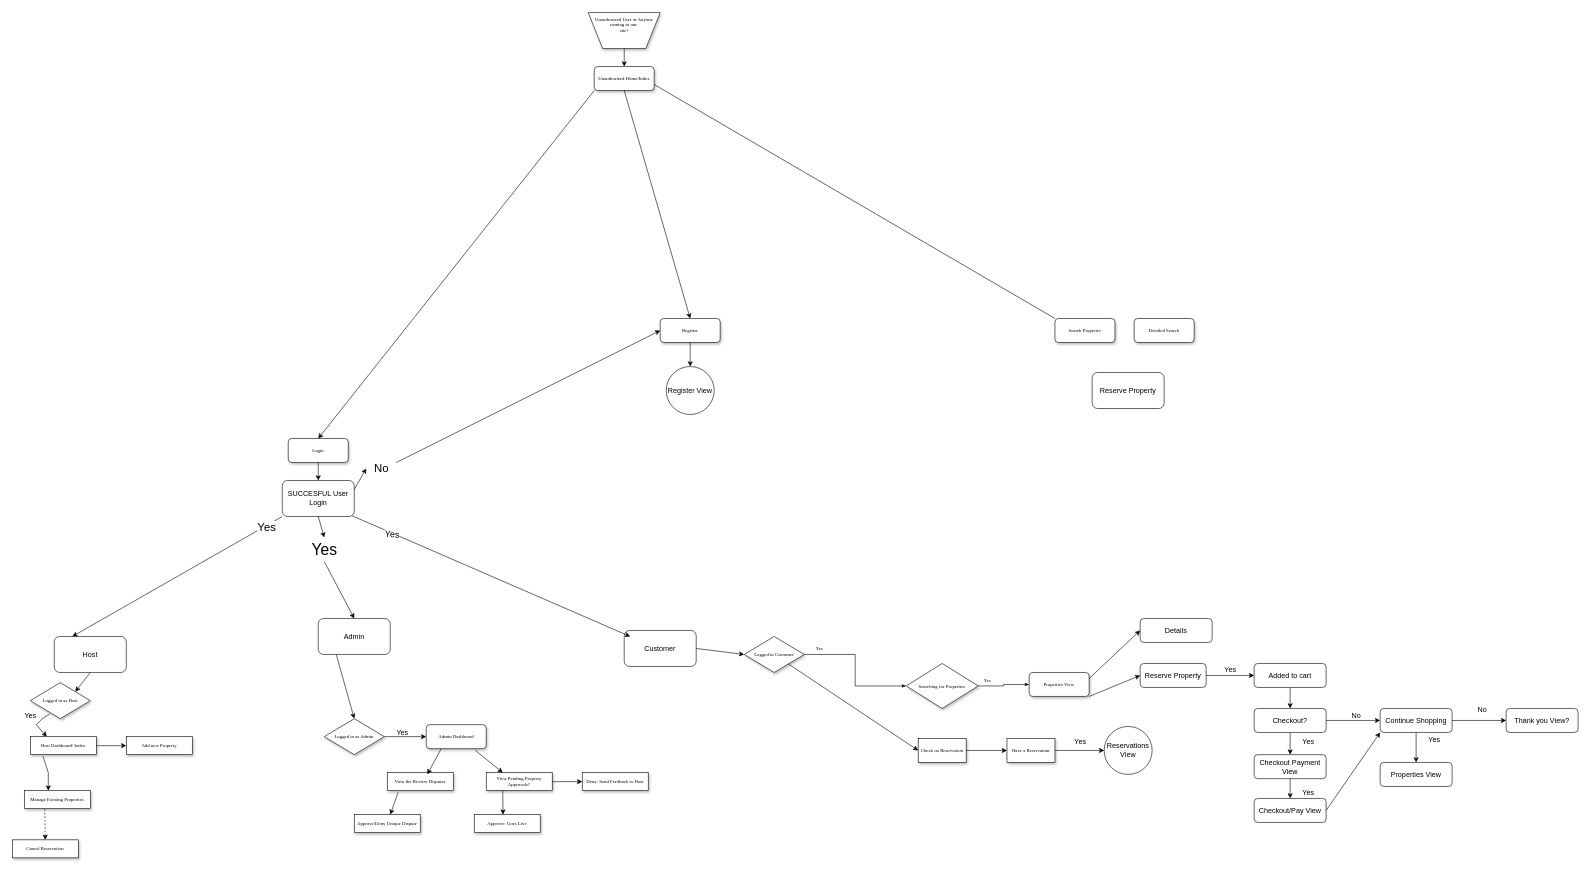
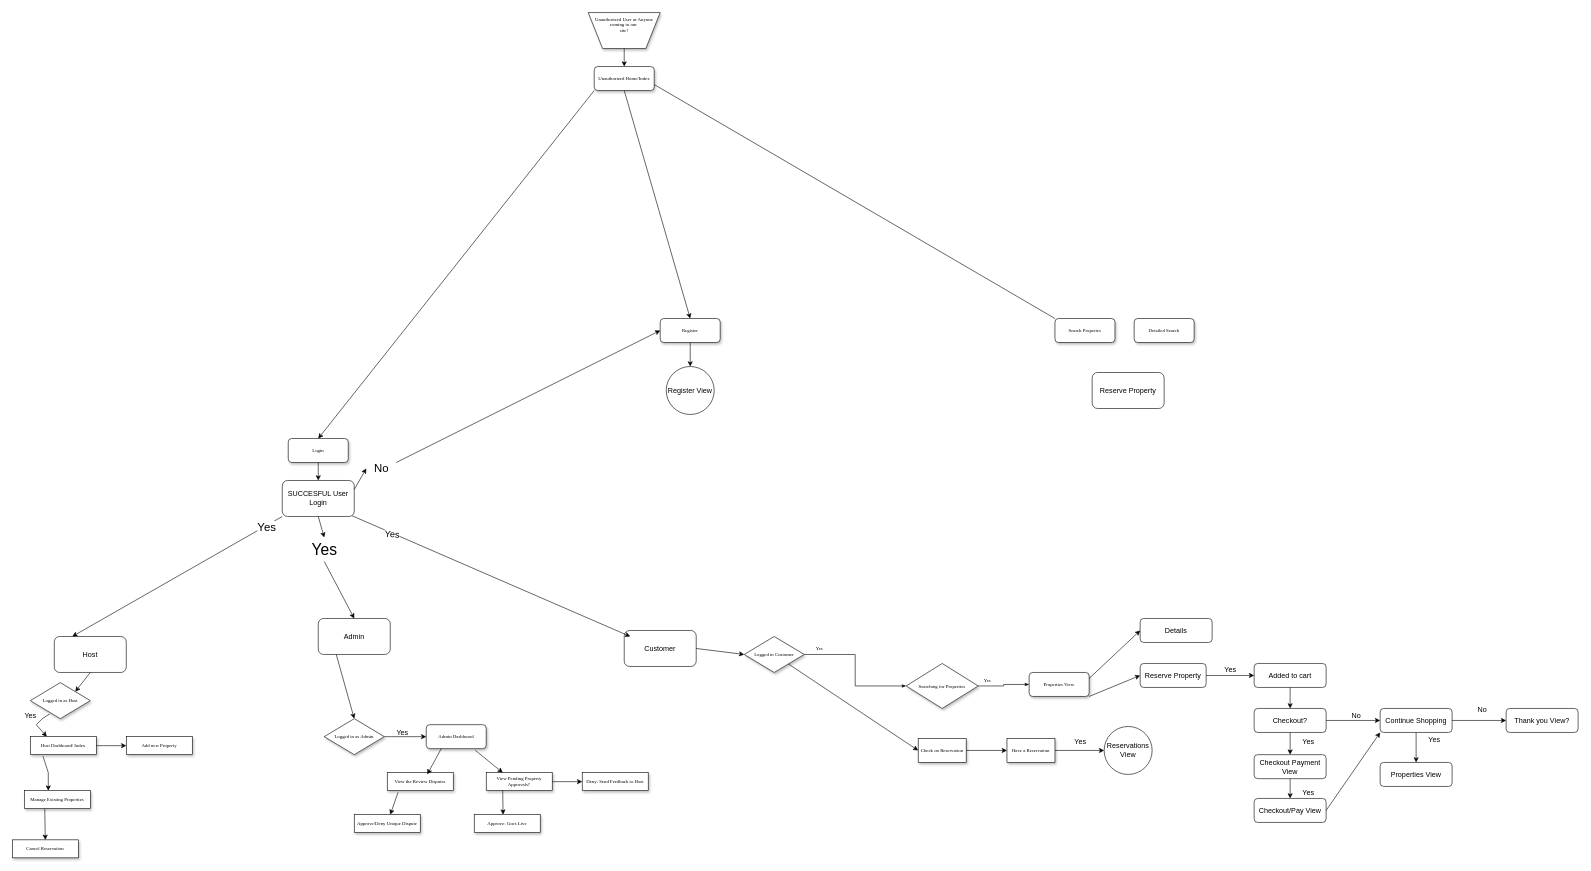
edge "Manage Existing Properties" -> "Cancel Reservation": style dashed -> solid
